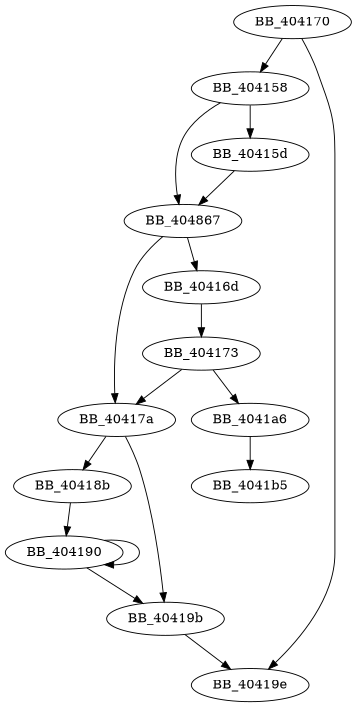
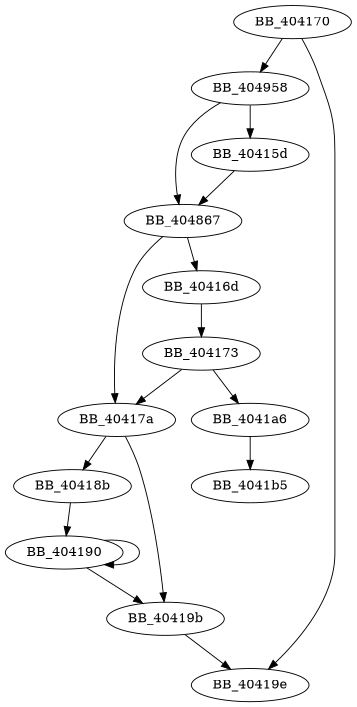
node "BB_404158": label "BB_404158" -> "BB_404958"
